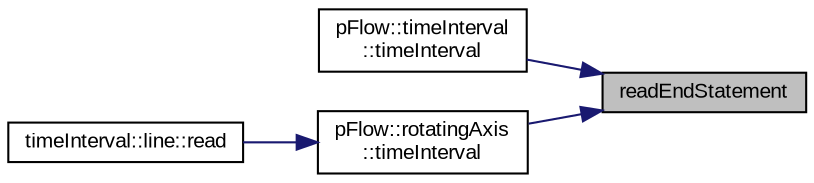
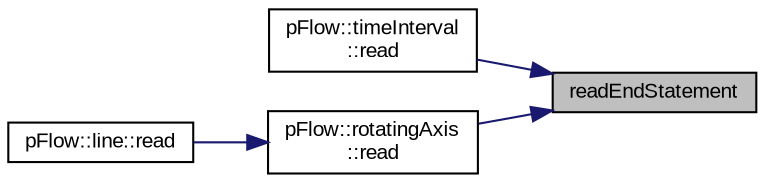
node "pFlow::timeInterval ::timeInterval": label "pFlow::timeInterval ::timeInterval" -> "pFlow::timeInterval ::read"
node "timeInterval::line::read": label "timeInterval::line::read" -> "pFlow::line::read"
node "pFlow::rotatingAxis ::timeInterval": label "pFlow::rotatingAxis ::timeInterval" -> "pFlow::rotatingAxis ::read"
